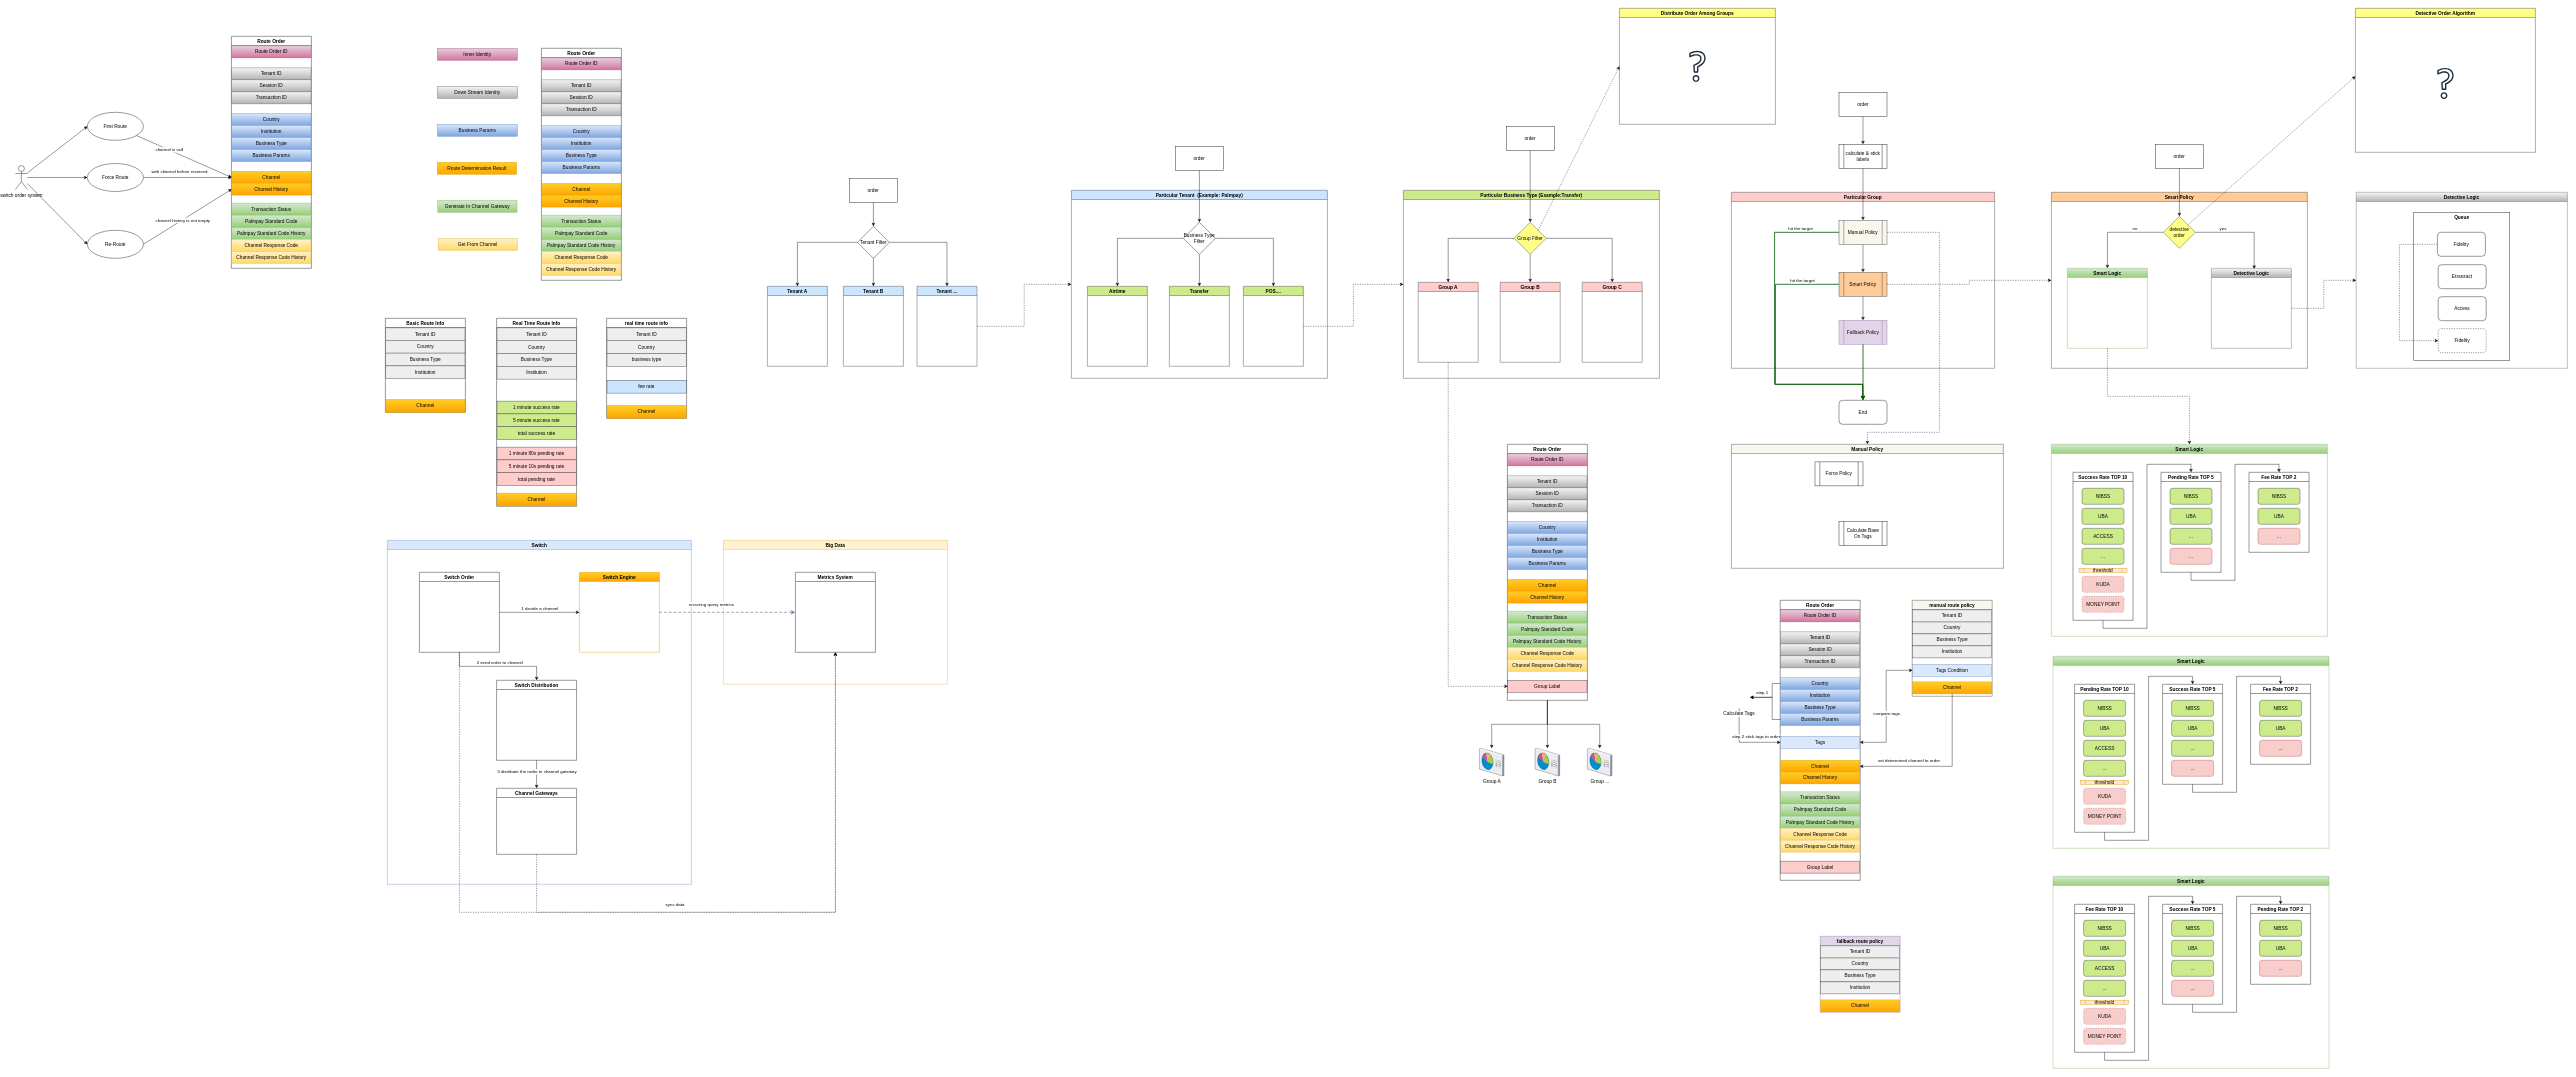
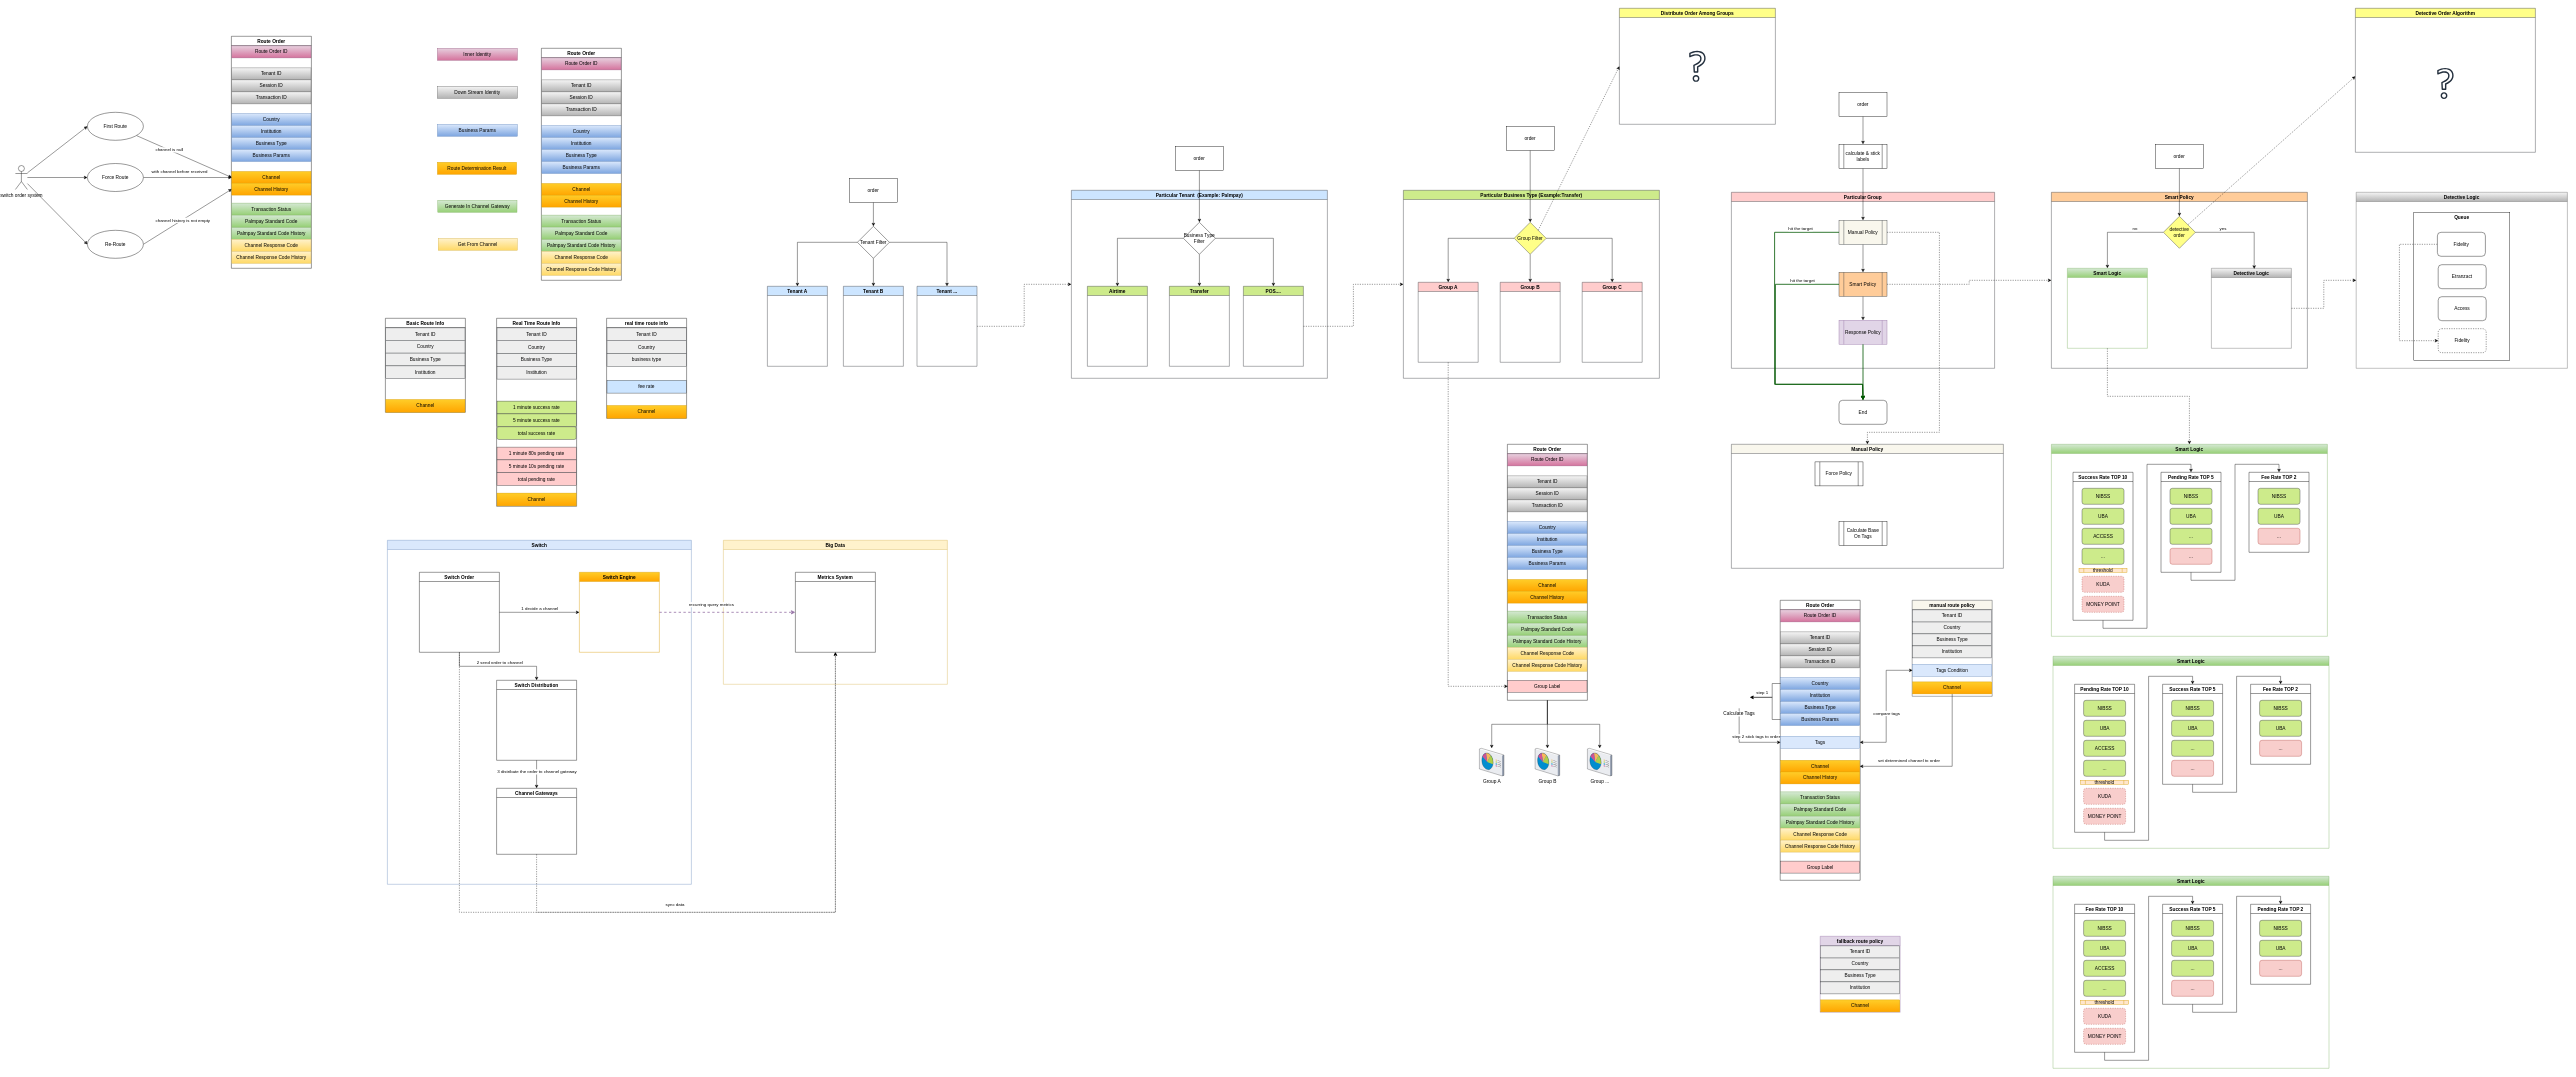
node "Fallback Policy": label "Fallback Policy" -> "Response Policy"
node "total success rate": shape rectangle -> rounded rectangle
